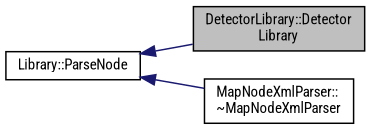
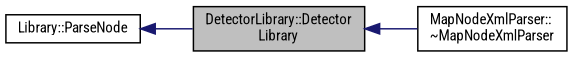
edge "MapNodeXmlParser:: ~MapNodeXmlParser" -> "Library::ParseNode": now "MapNodeXmlParser:: ~MapNodeXmlParser" -> "DetectorLibrary::Detector Library"
